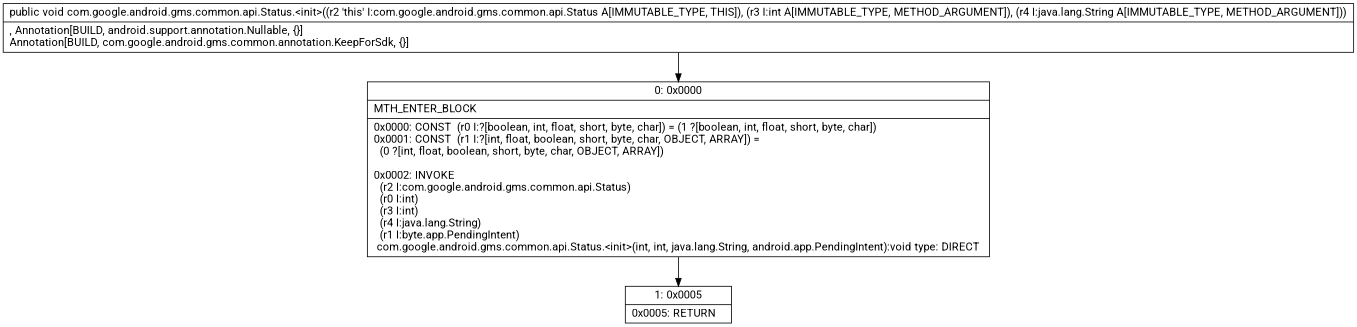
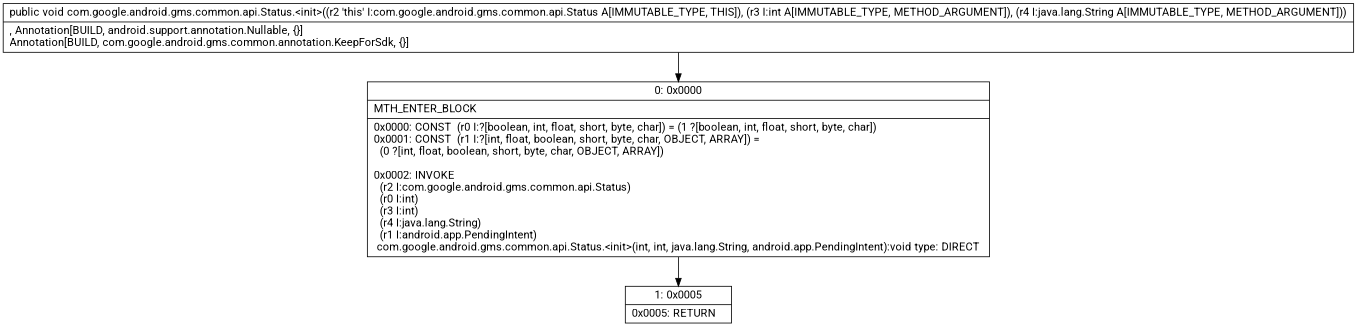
node "0: 0x0000": text "(r1 I:byte.app.PendingIntent)" -> "(r1 I:android.app.PendingIntent)"
